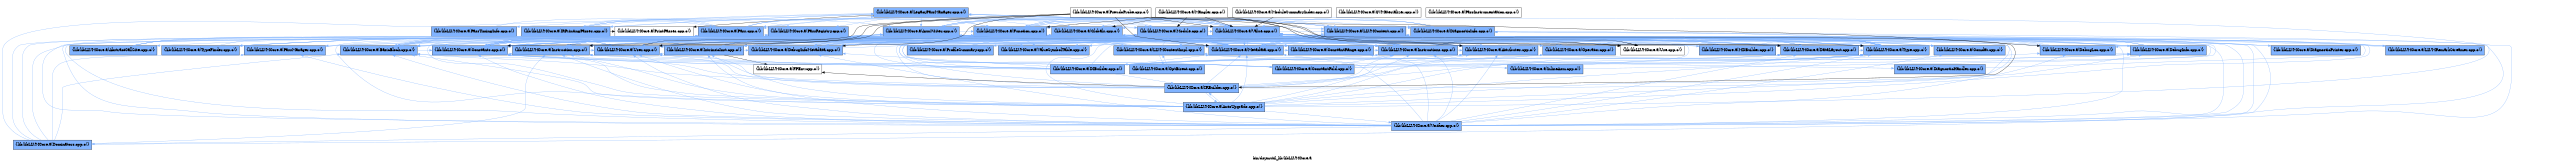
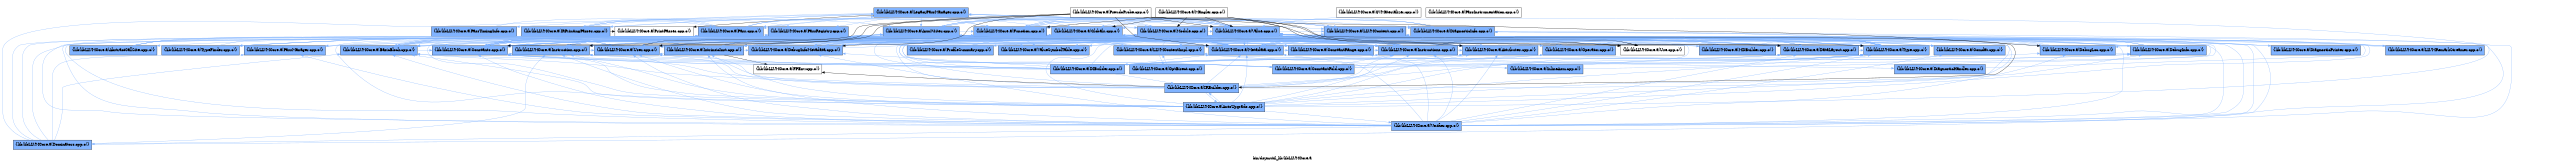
node "{lib/libLLVMCore.a(ModuleSummaryIndex.cpp.o)}": removed
